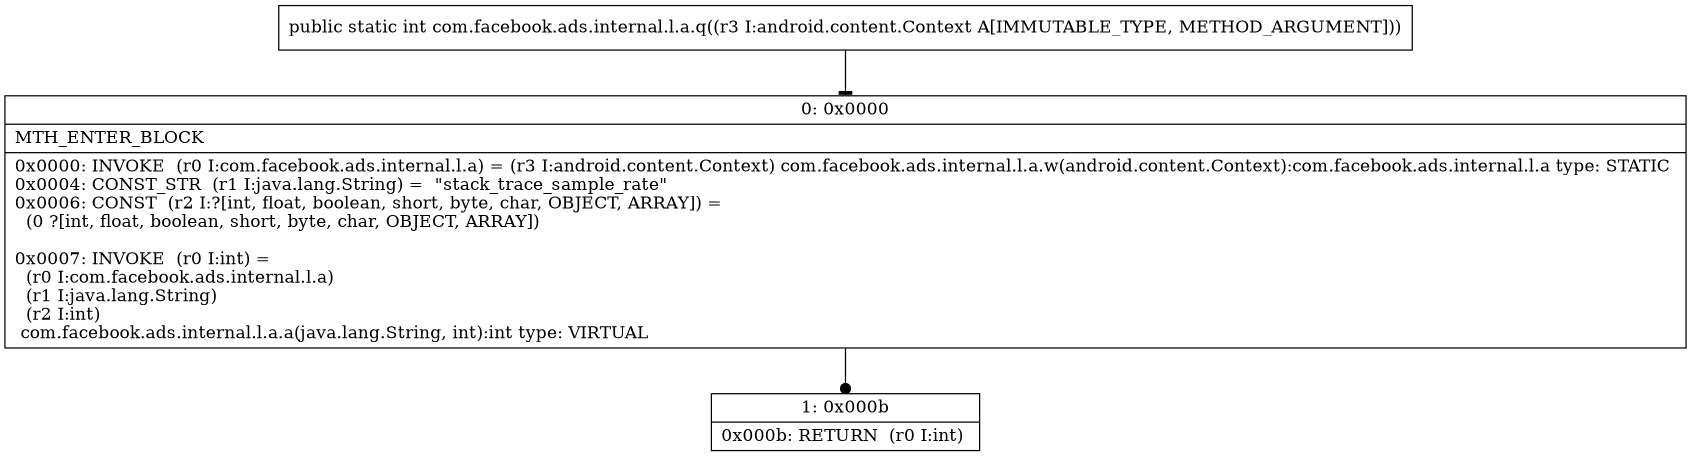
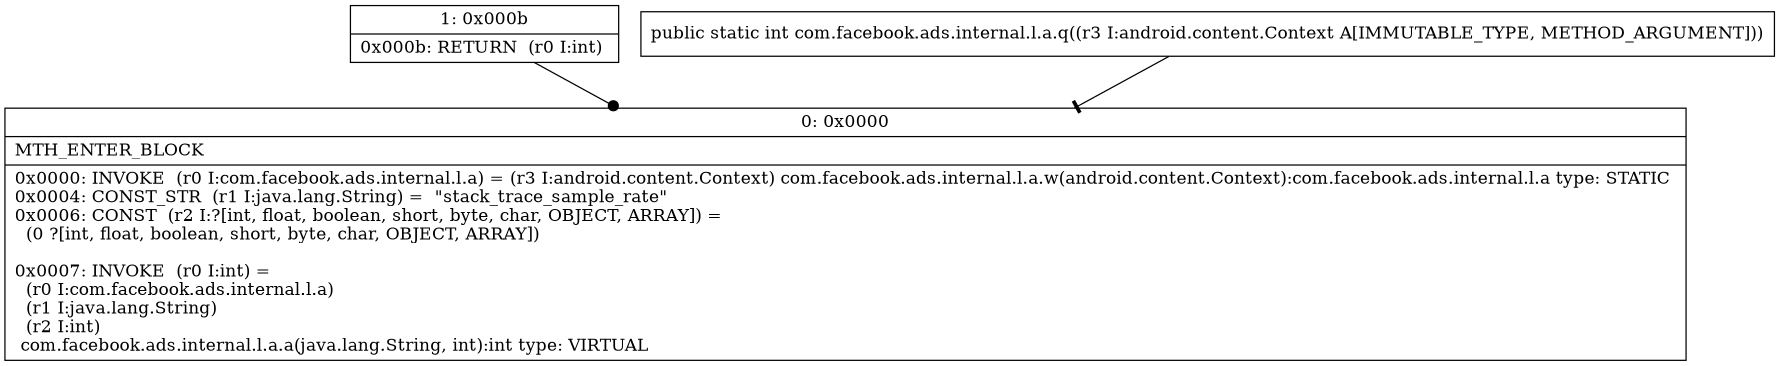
edge "0: 0x0000" -> "1: 0x000b": reversed
